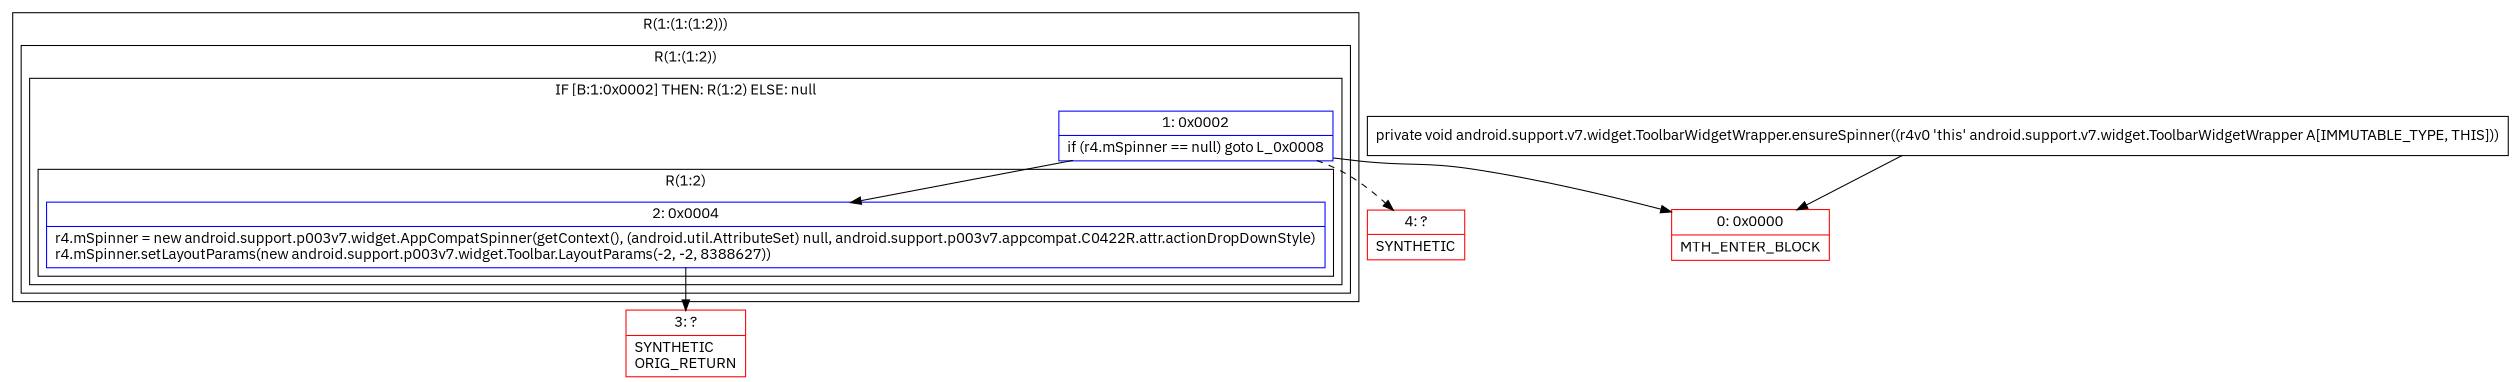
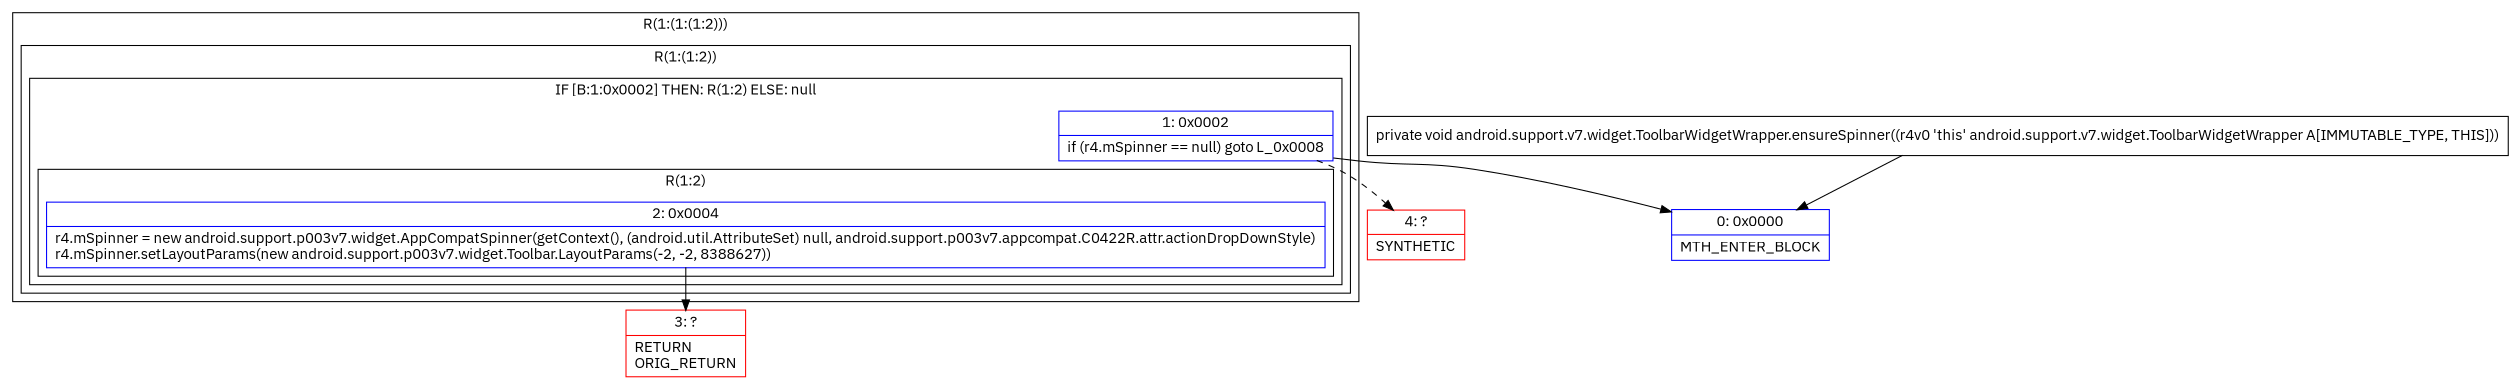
edge "1: 0x0002" -> "2: 0x0004": removed
node "0: 0x0000": color red -> blue
node "3: ?": text "SYNTHETIC" -> "RETURN"
